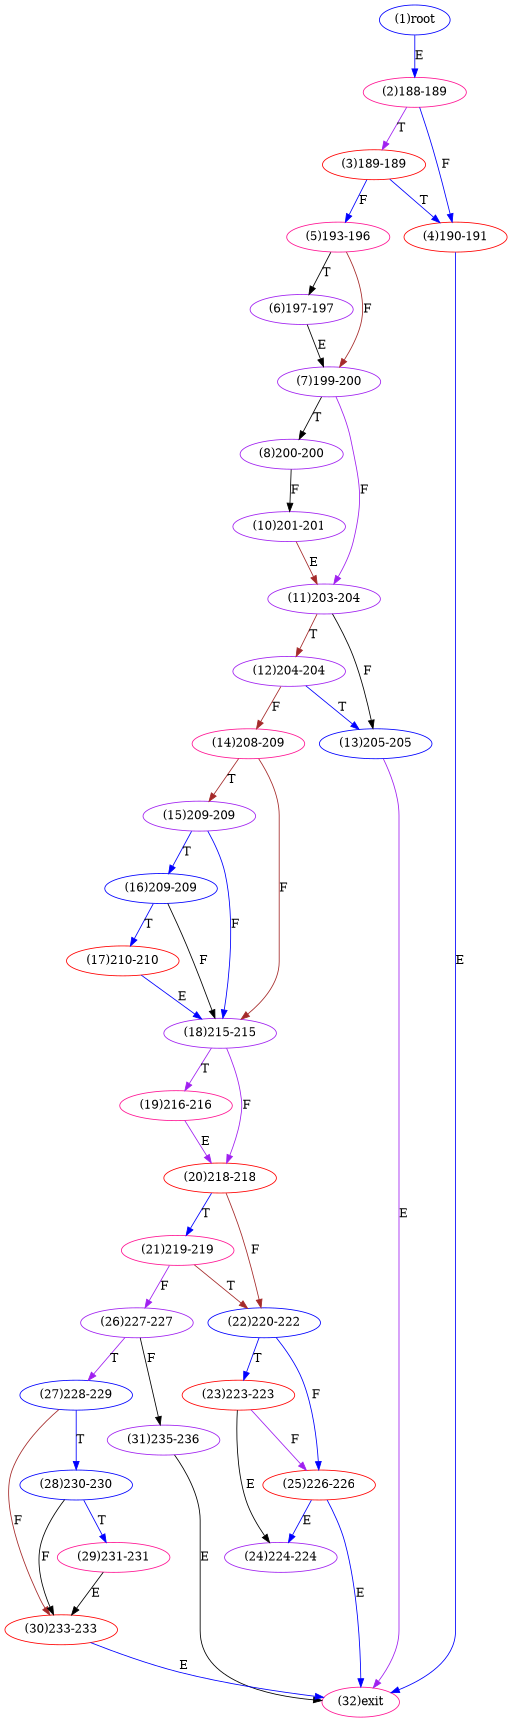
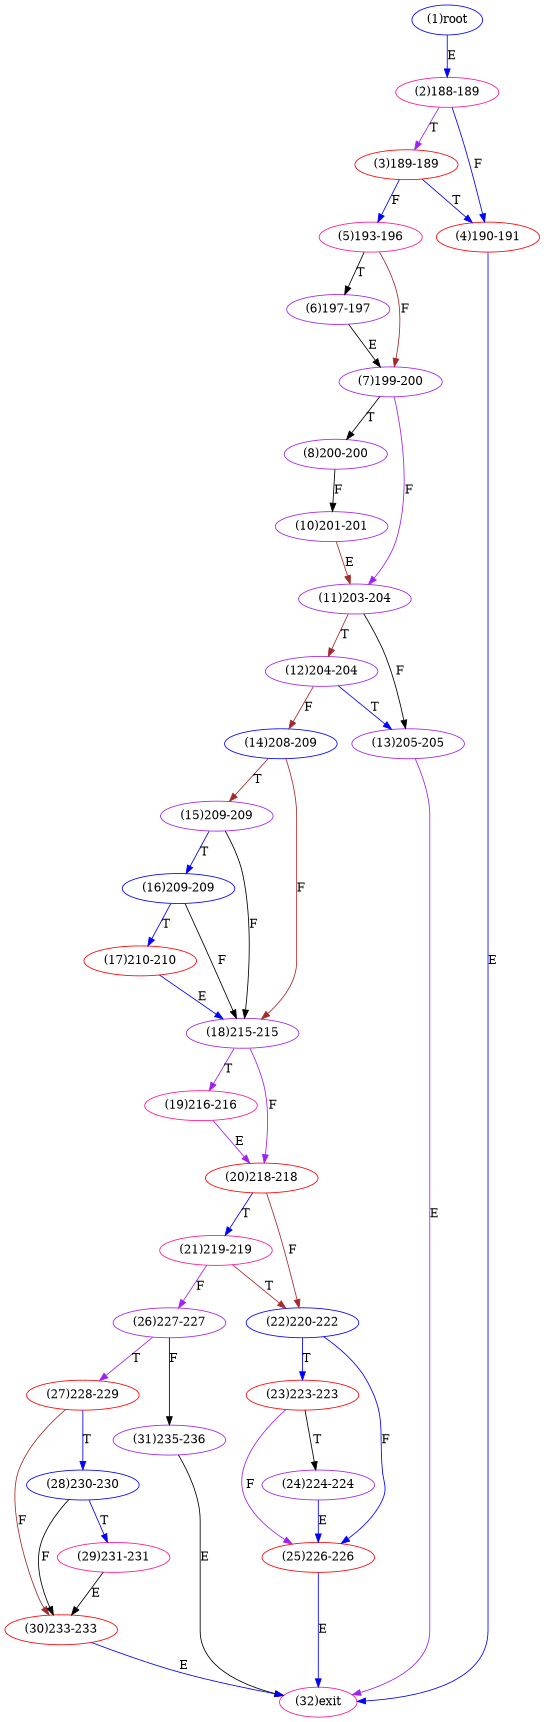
node "(14)208-209": color deeppink -> blue
node "(13)205-205": color blue -> purple
edge "(15)209-209" -> "(18)215-215": color blue -> black
node "(27)228-229": color blue -> red
edge "(23)223-223" -> "(24)224-224": label "E" -> "T"
edge "(25)226-226" -> "(24)224-224": reversed
